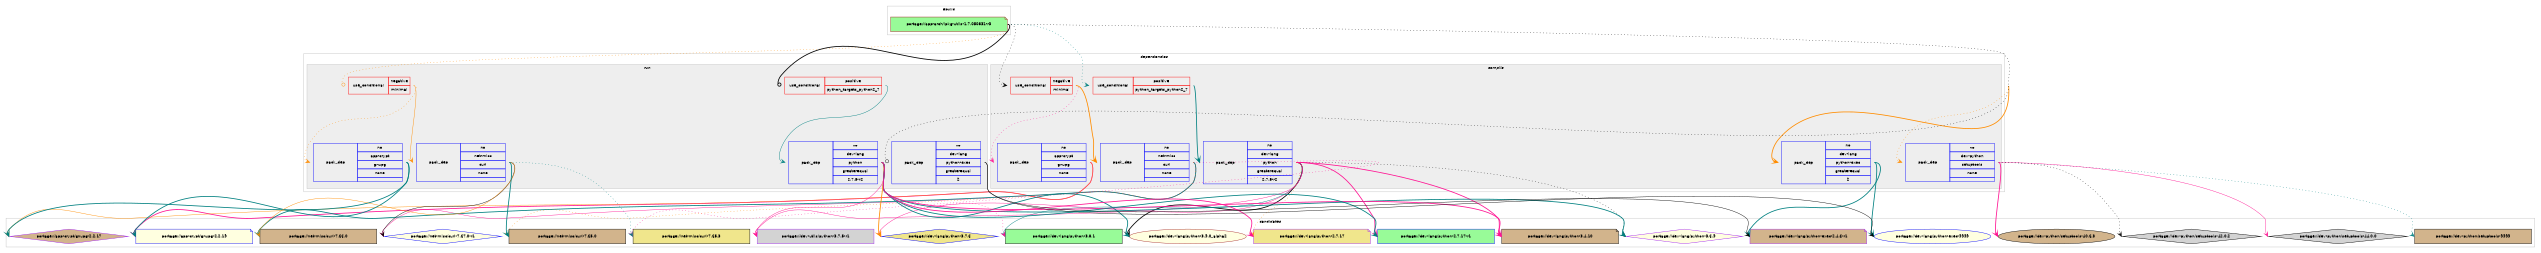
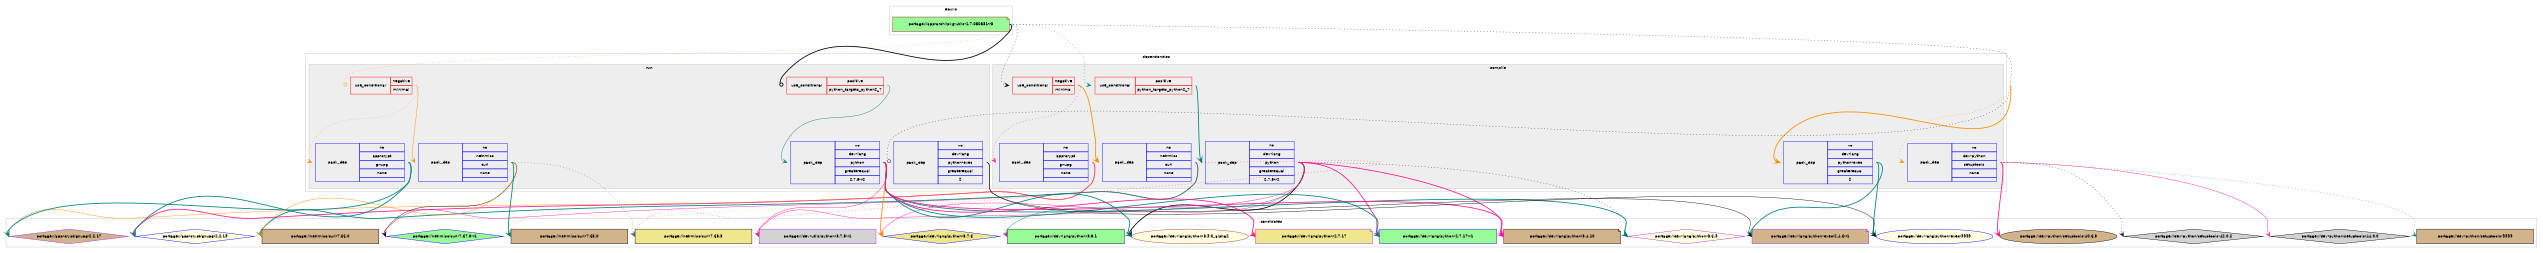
node "portage://app-crypt/gnupg-2.2.19": shape note -> diamond
node "portage://net-misc/curl-7.67.0-r1": fillcolor lightyellow -> palegreen
